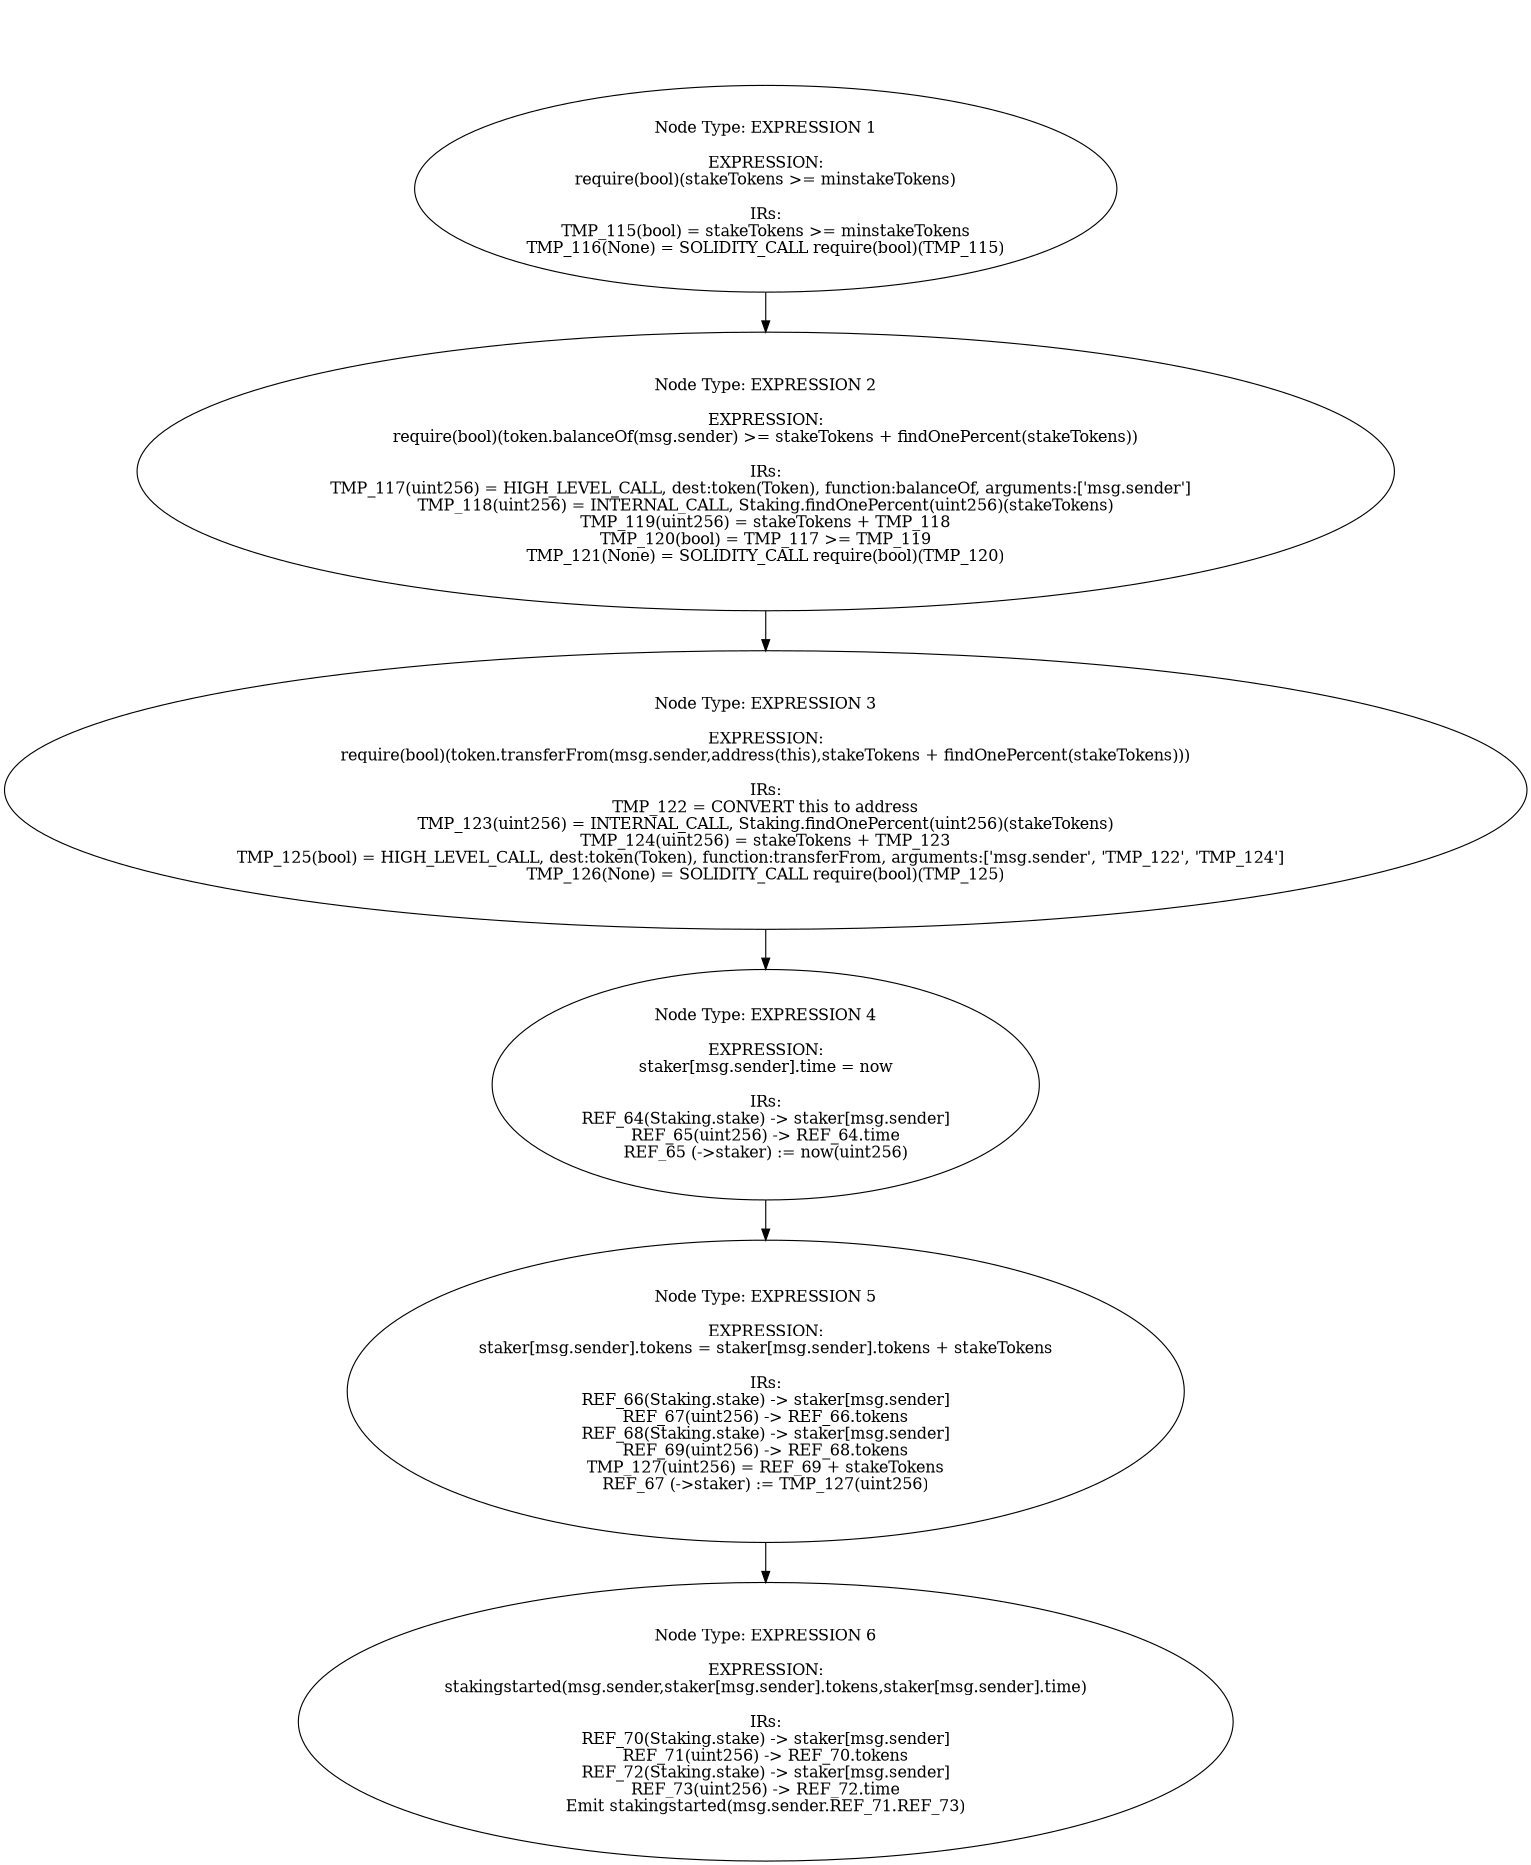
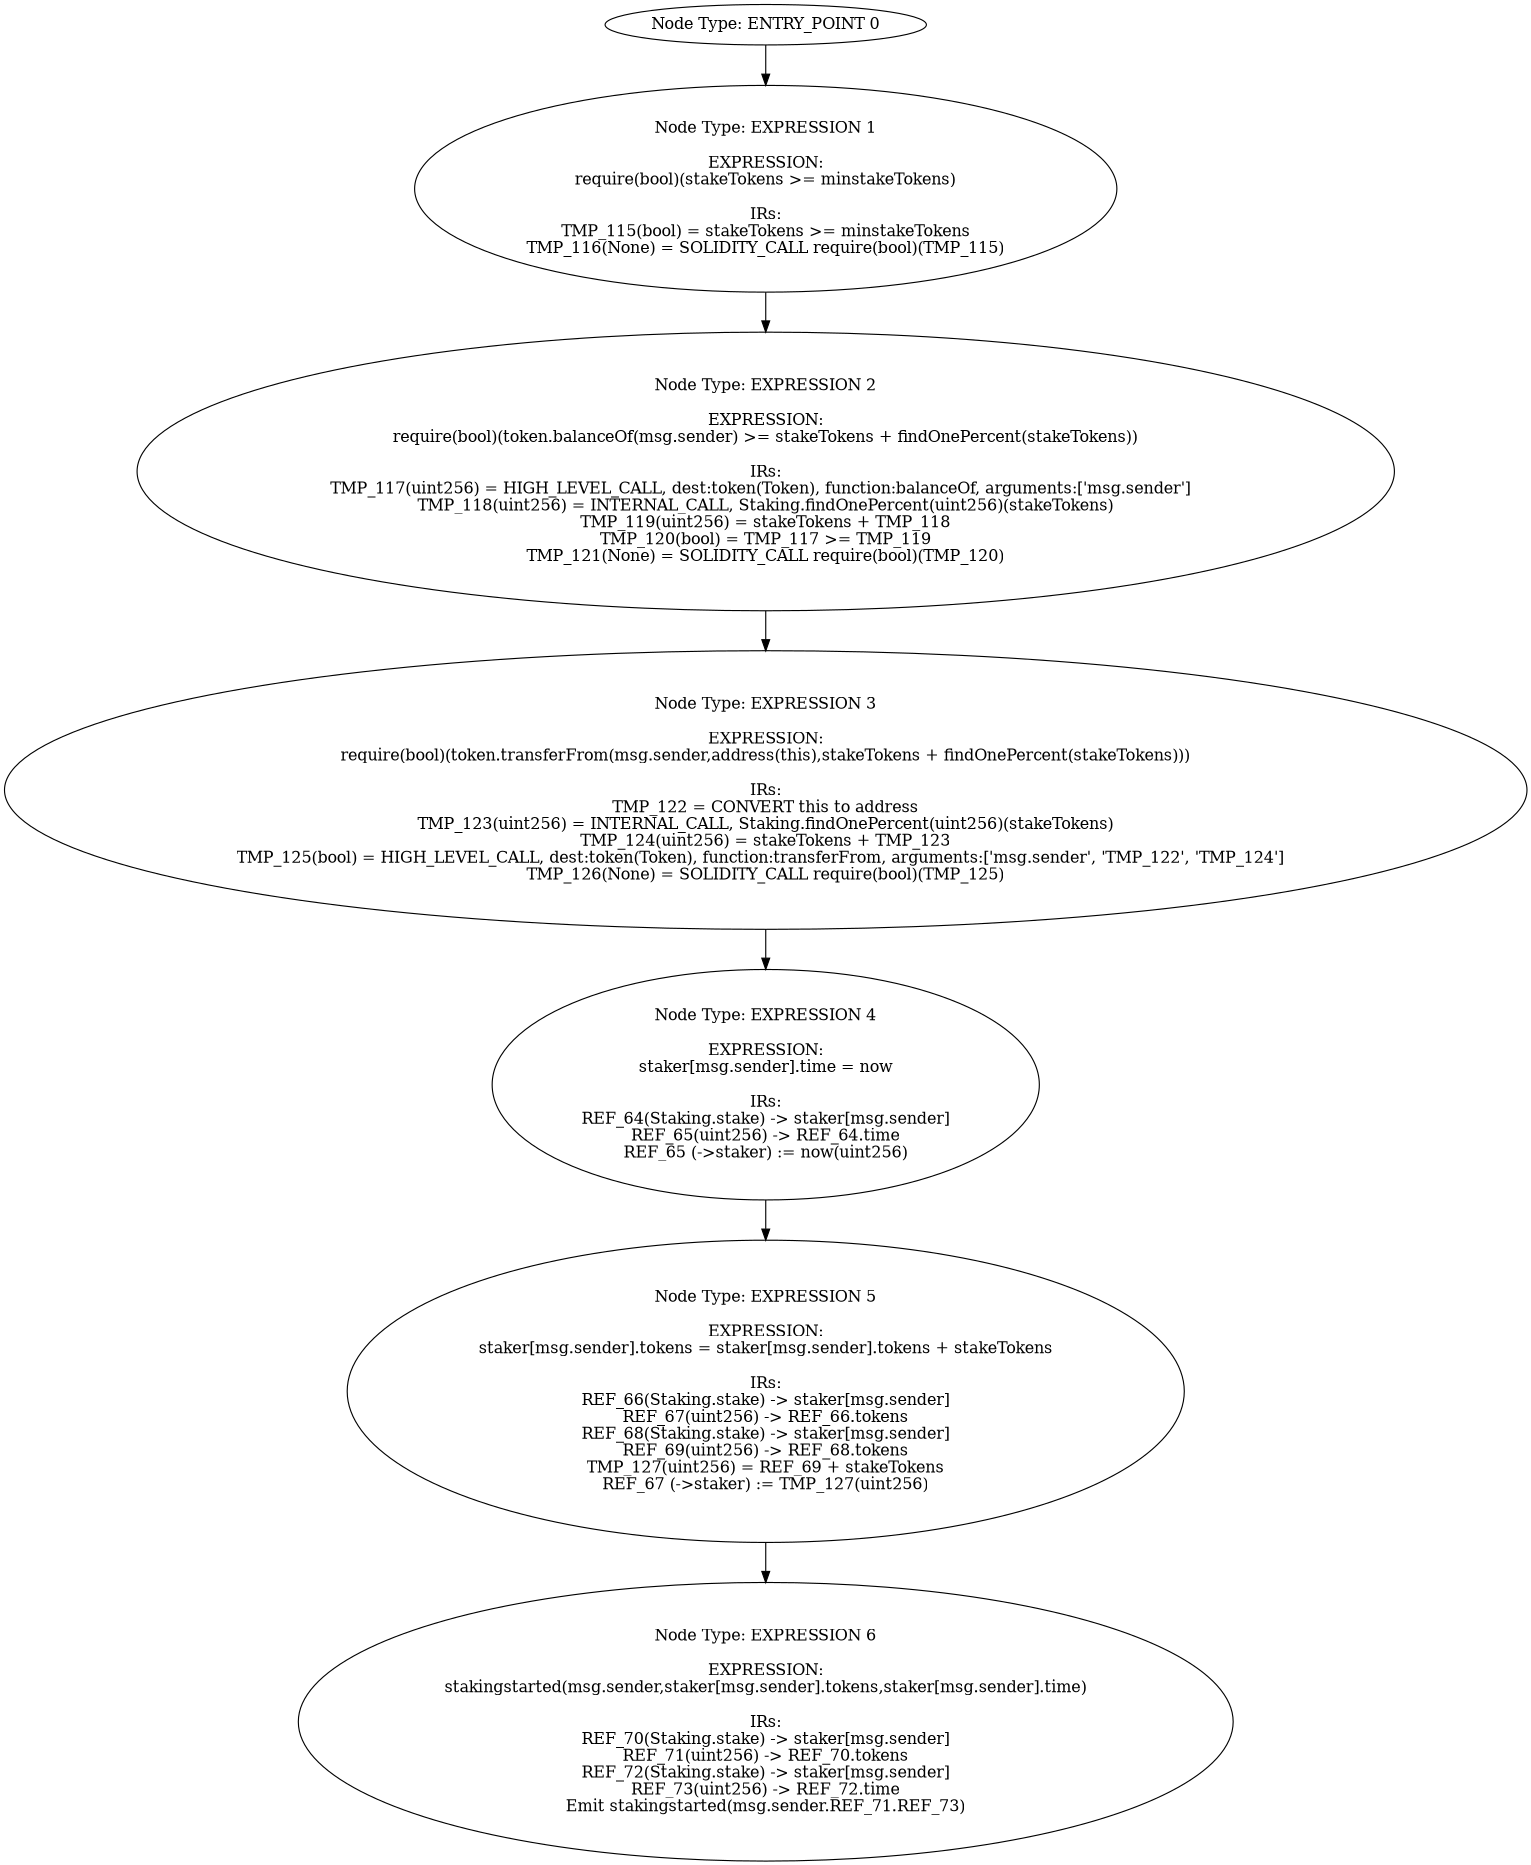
node "Node Type: ENTRY_POINT 0": added
